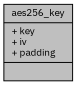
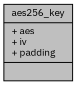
node "aes256_key": text "+ key" -> "+ aes"
